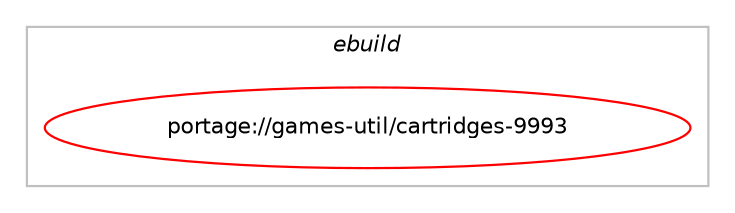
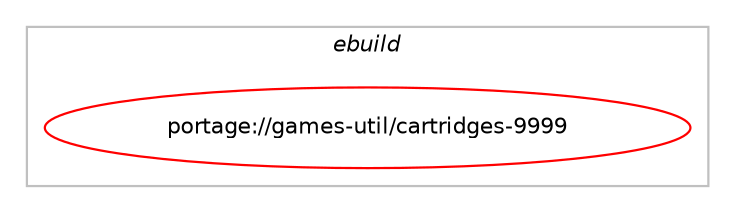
node "portage://games-util/cartridges-9993": label "portage://games-util/cartridges-9993" -> "portage://games-util/cartridges-9999"
